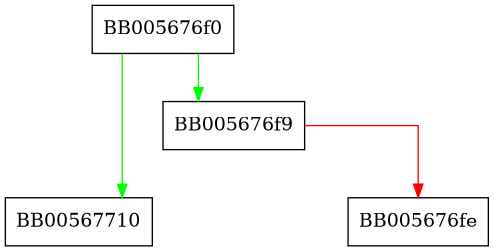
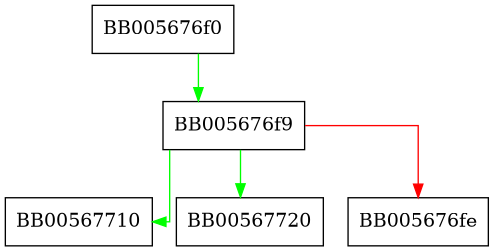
edge "BB005676f0" -> "BB00567710": now "BB005676f9" -> "BB00567710"
node "BB00567720": added
